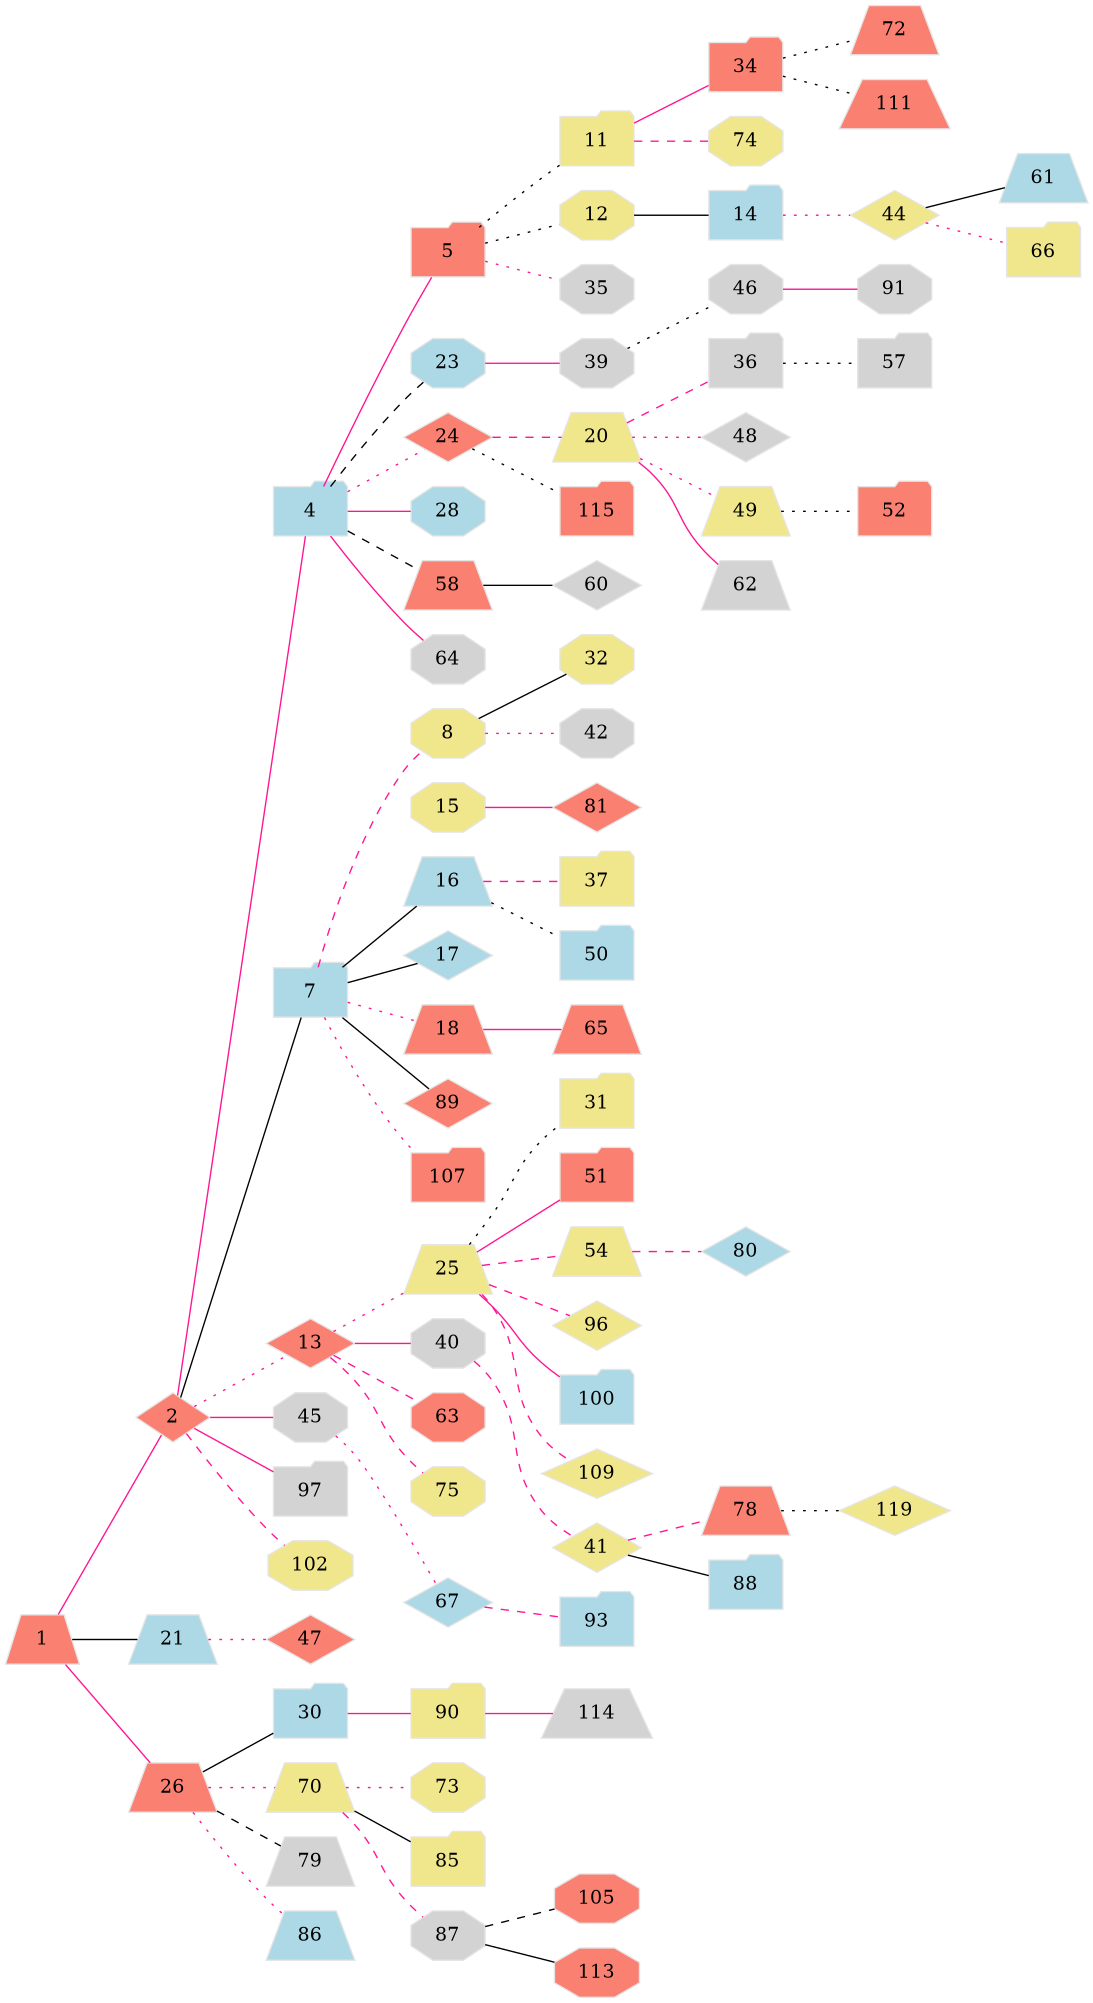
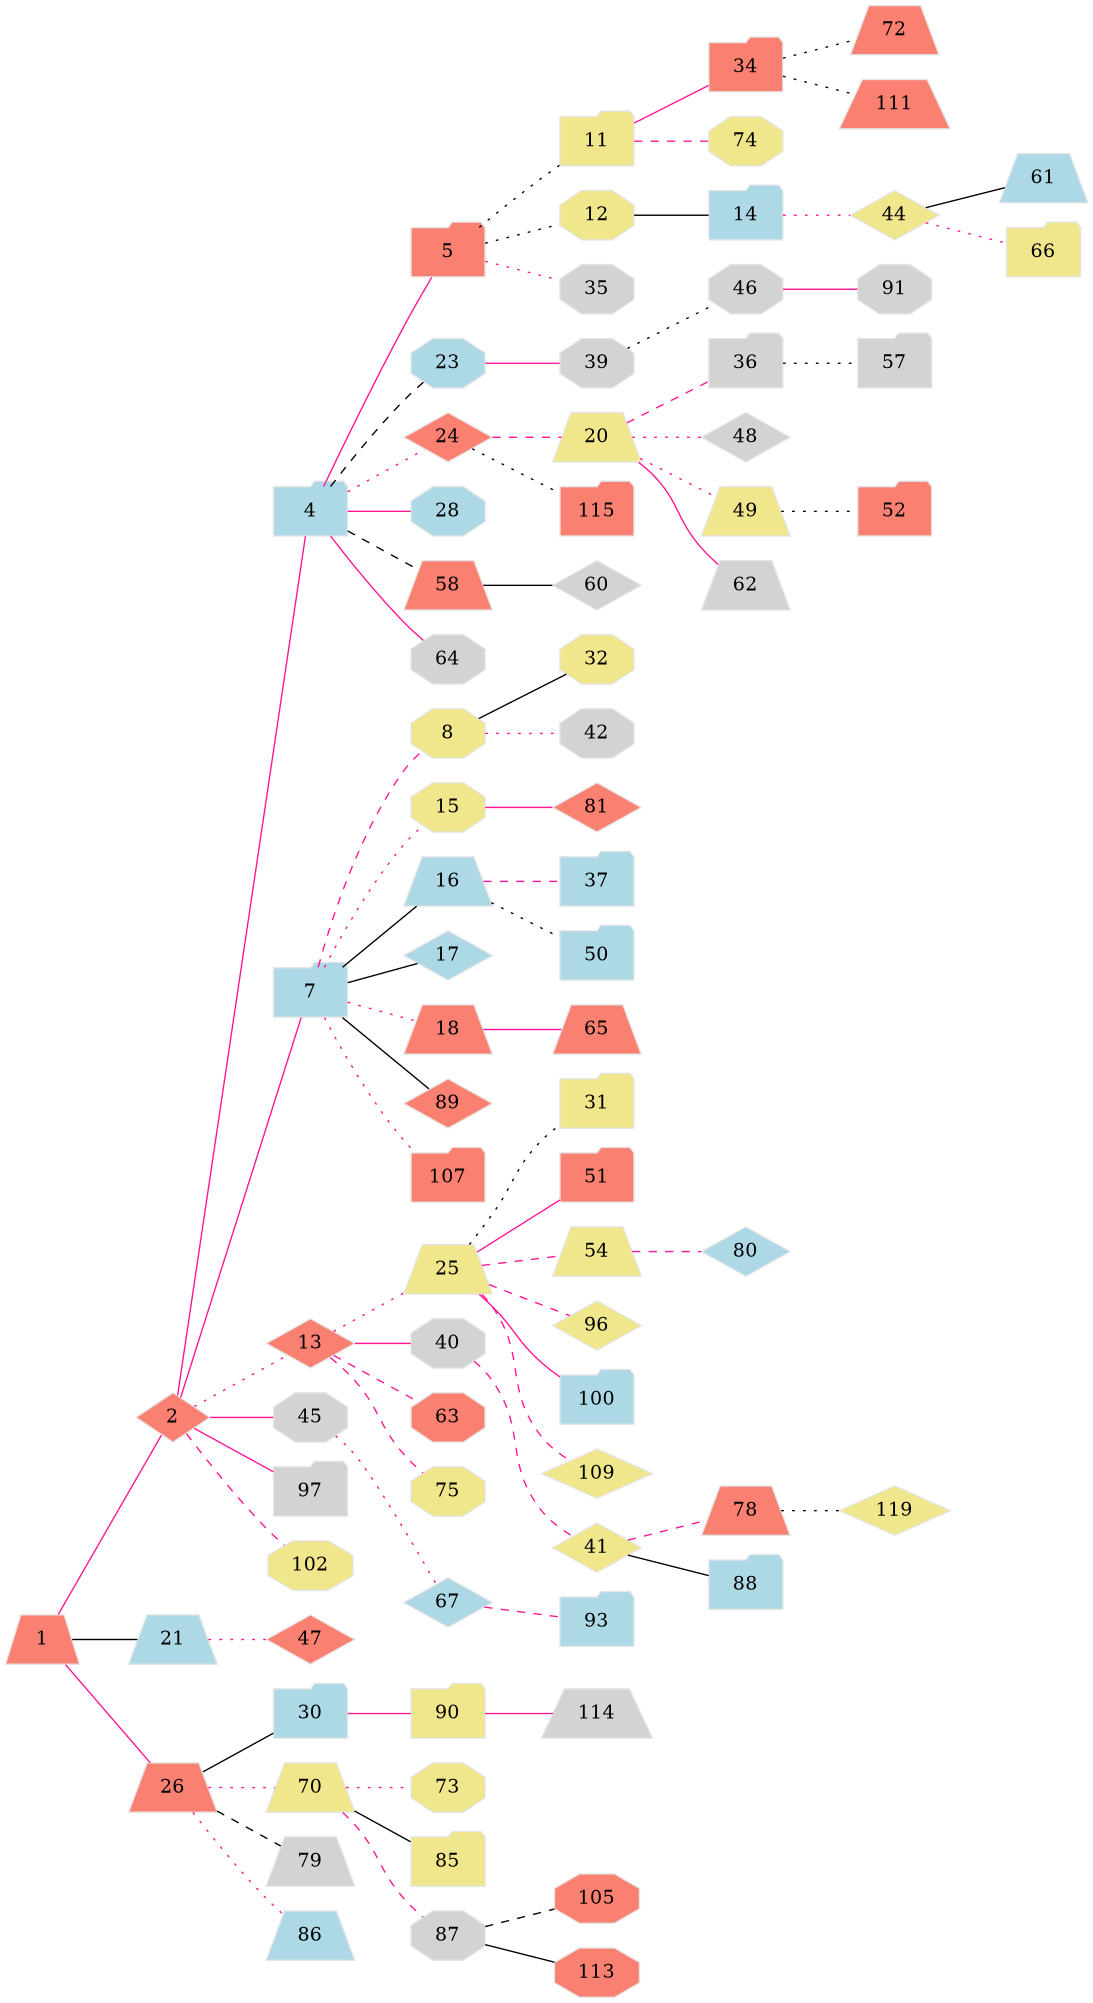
node "37": fillcolor khaki -> lightblue
edge "15" -- "7": added
edge "7" -- "2": color black -> deeppink
